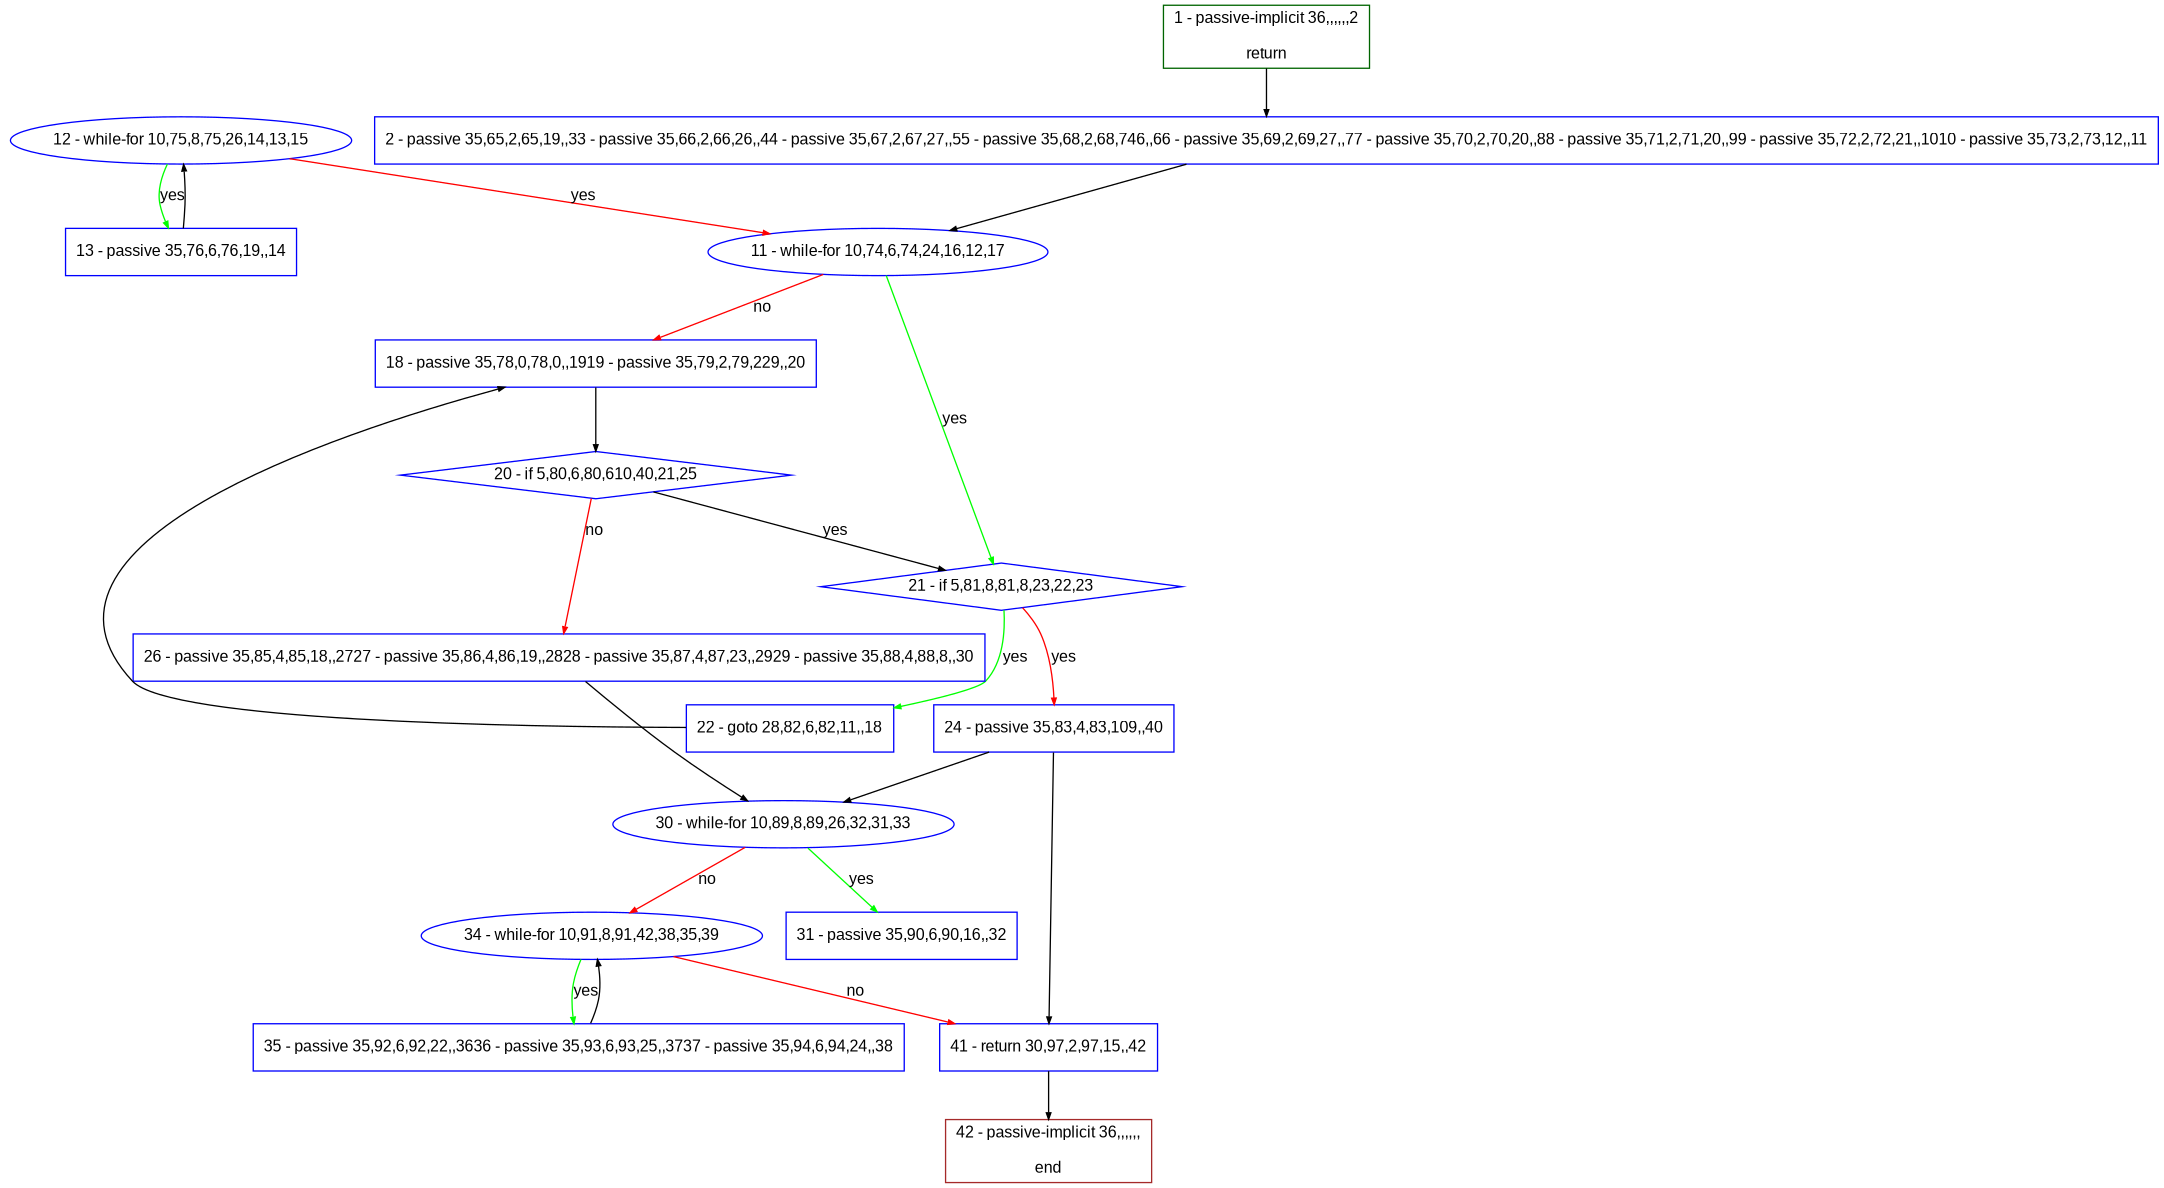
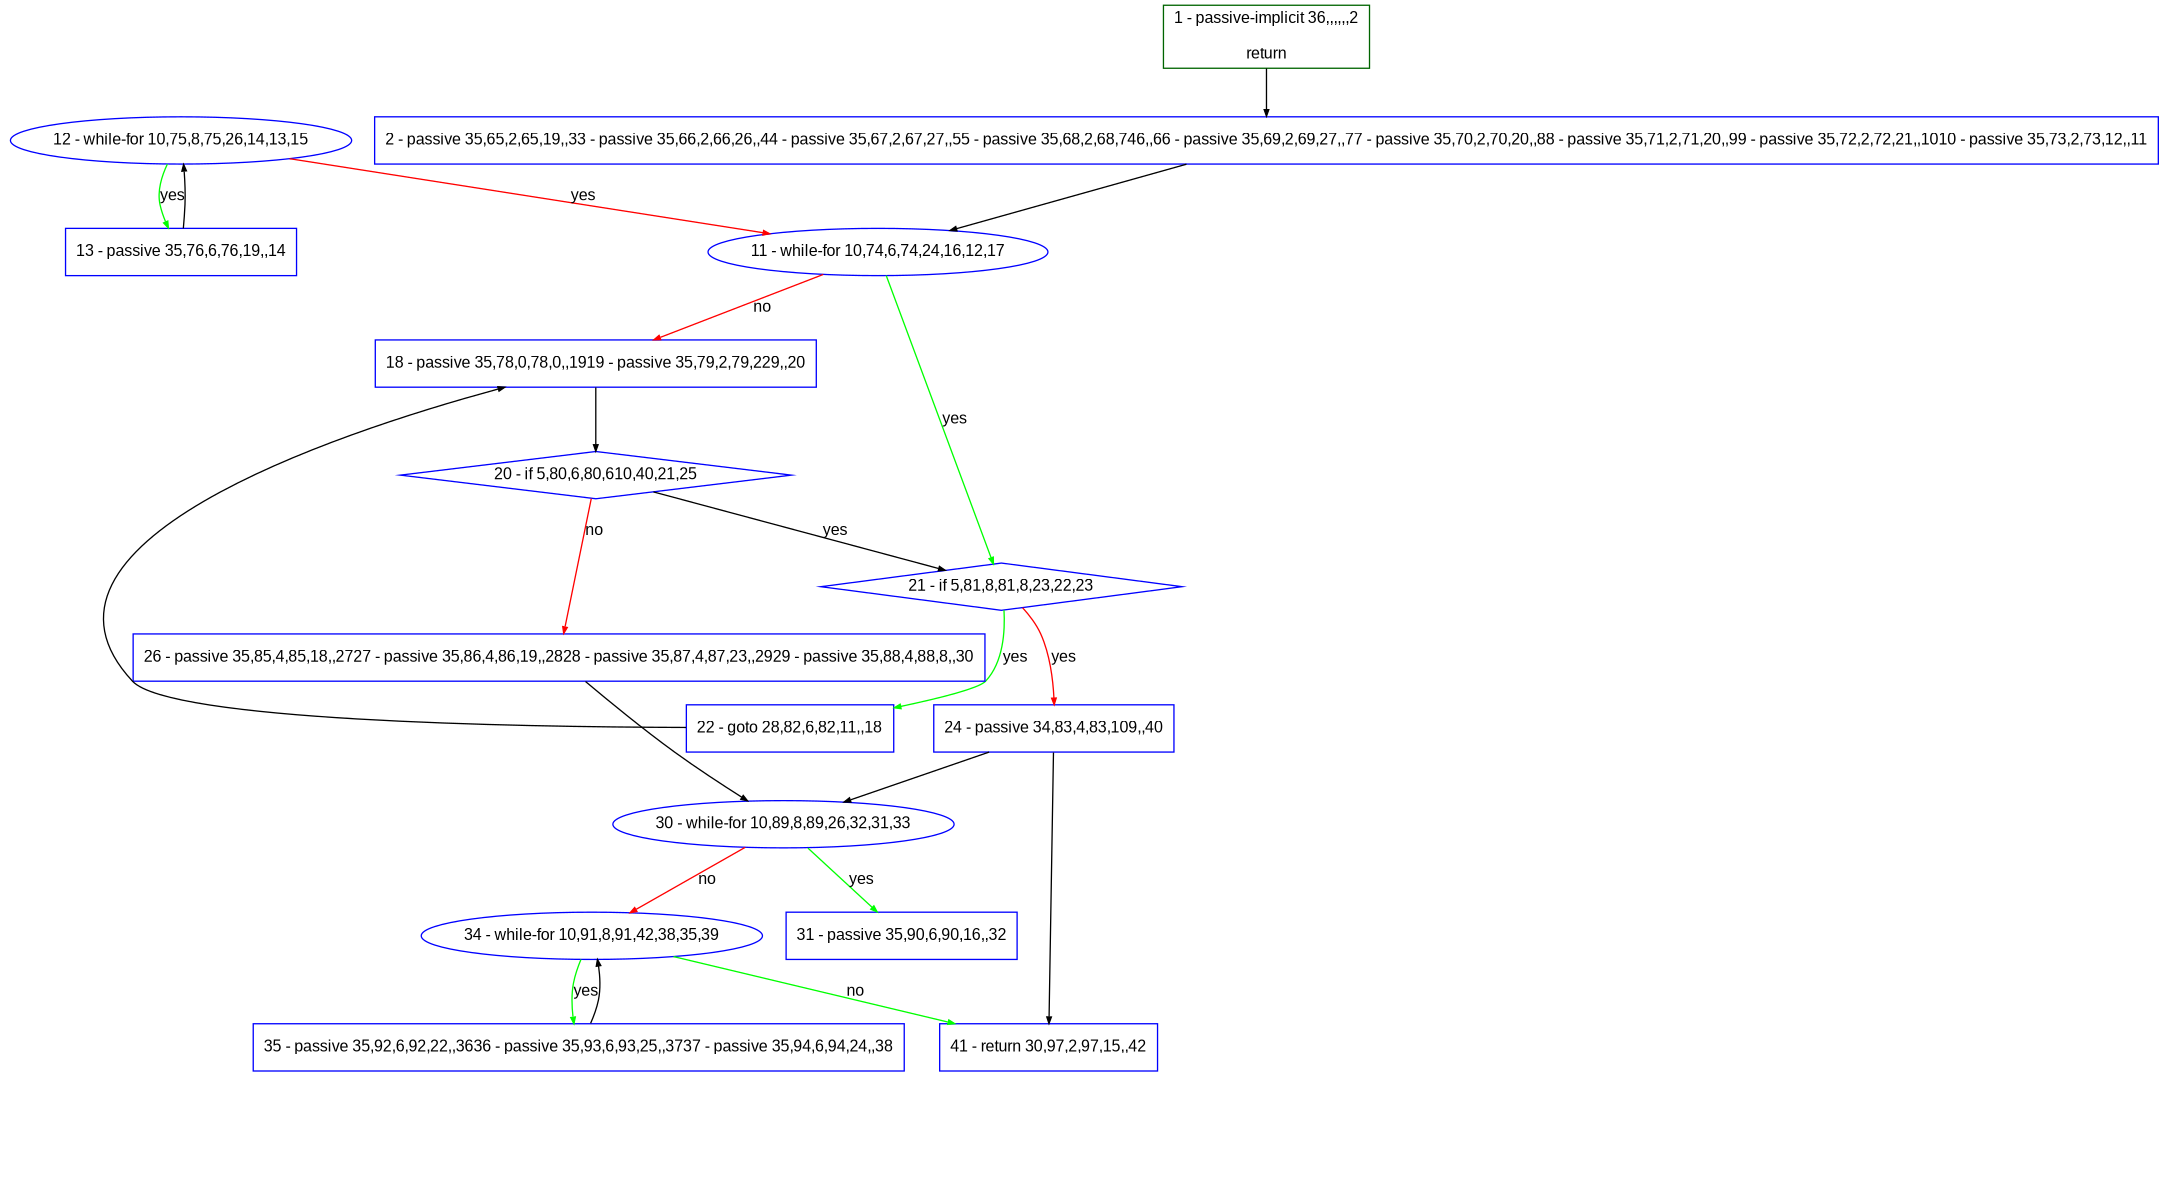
node "24 - passive 35,83,4,83,109,,40": label "24 - passive 35,83,4,83,109,,40" -> "24 - passive 34,83,4,83,109,,40"
edge "34 - while-for 10,91,8,91,42,38,35,39" -> "41 - return 30,97,2,97,15,,42": color #ff0000 -> #00ff00
node "42 - passive-implicit 36,,,,,, end": removed
